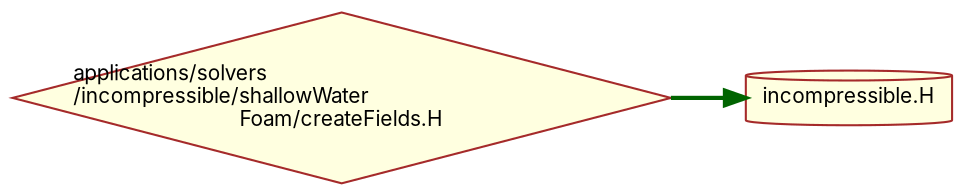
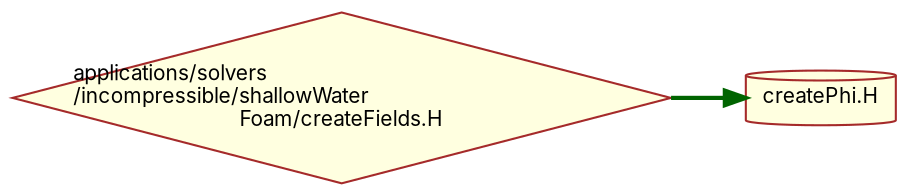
node "incompressible.H": label "incompressible.H" -> "createPhi.H"
